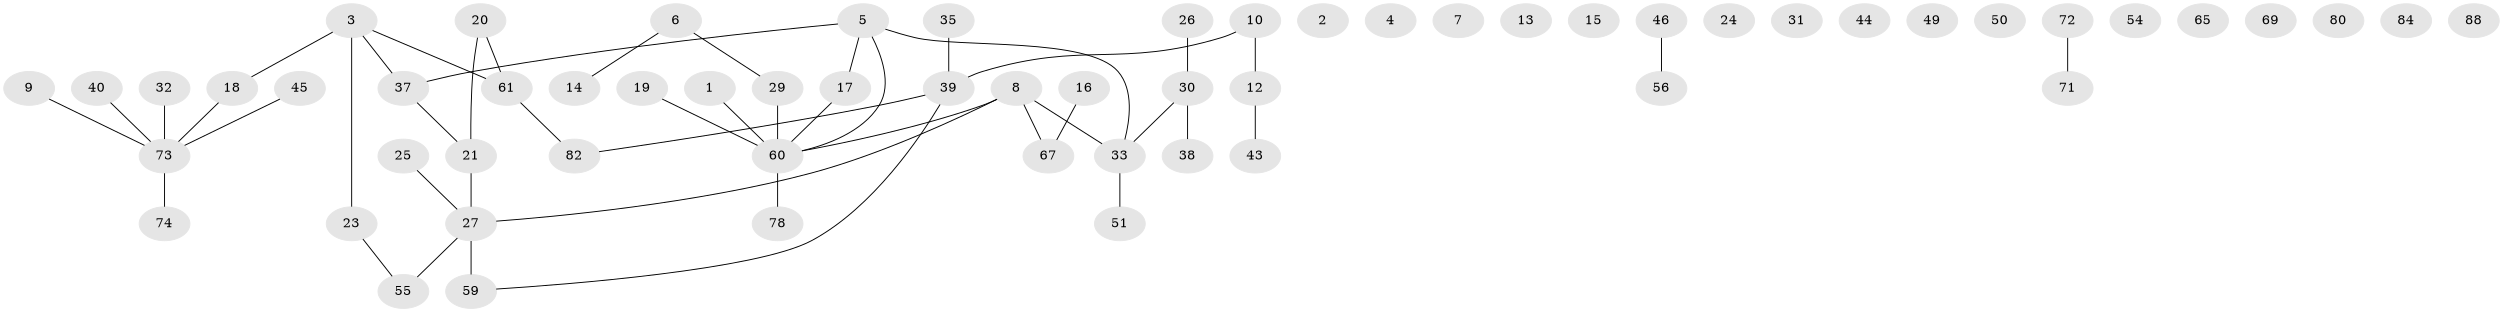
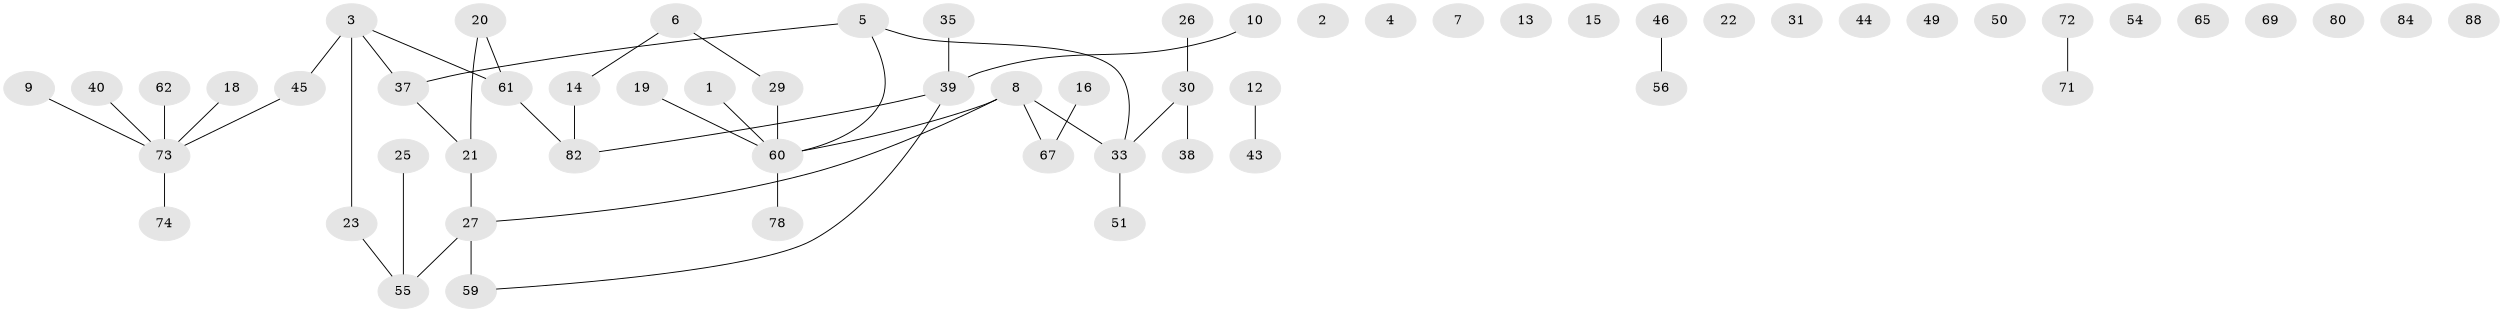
node "24": label "24" -> "22"
edge "3" -- "18": now "3" -- "45"
edge "10" -- "12": removed
node "32": label "32" -> "62"
node "17": removed
edge "14" -- "82": added
edge "25" -- "27": now "25" -- "55"
